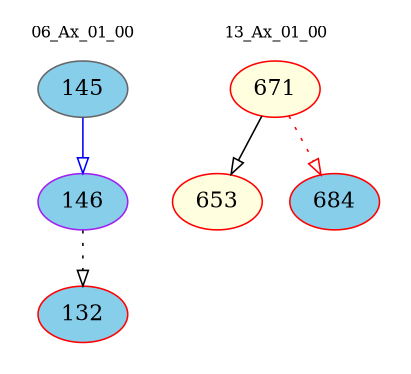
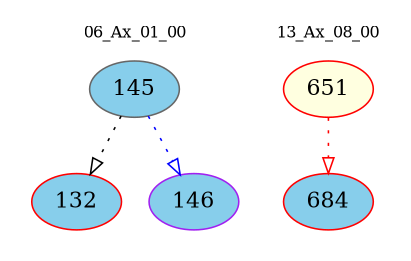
cluster "13_Ax_01_00": label "13_Ax_01_00" -> "13_Ax_08_00"
node "671": label "671" -> "651"
edge "145" -> "146": style solid -> dotted
node "653": removed
edge "146" -> "132": now "145" -> "132"
